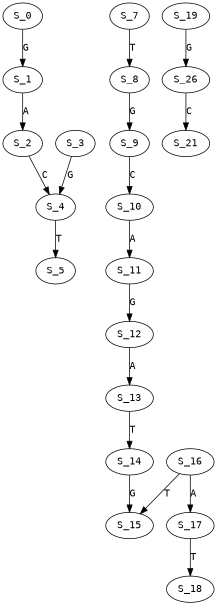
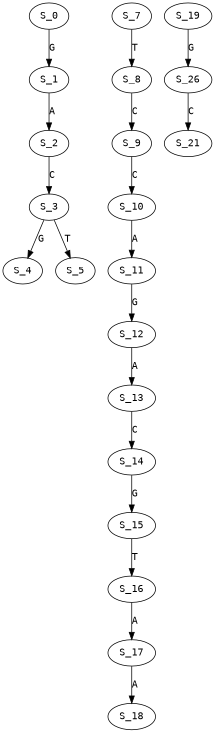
edge "S_8" -> "S_9": label "G" -> "C"
edge "S_2" -> "S_4": now "S_2" -> "S_3"
edge "S_4" -> "S_5": now "S_3" -> "S_5"
edge "S_13" -> "S_14": label "T" -> "C"
edge "S_16" -> "S_15": reversed
edge "S_17" -> "S_18": label "T" -> "A"
